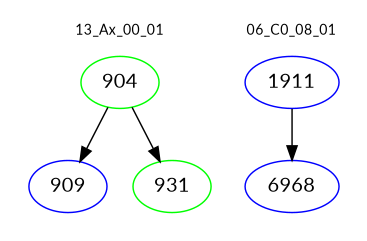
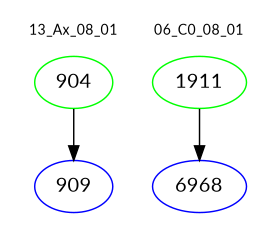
cluster "13_Ax_00_01": label "13_Ax_00_01" -> "13_Ax_08_01"
node "1911": color blue -> green
node "931": removed
